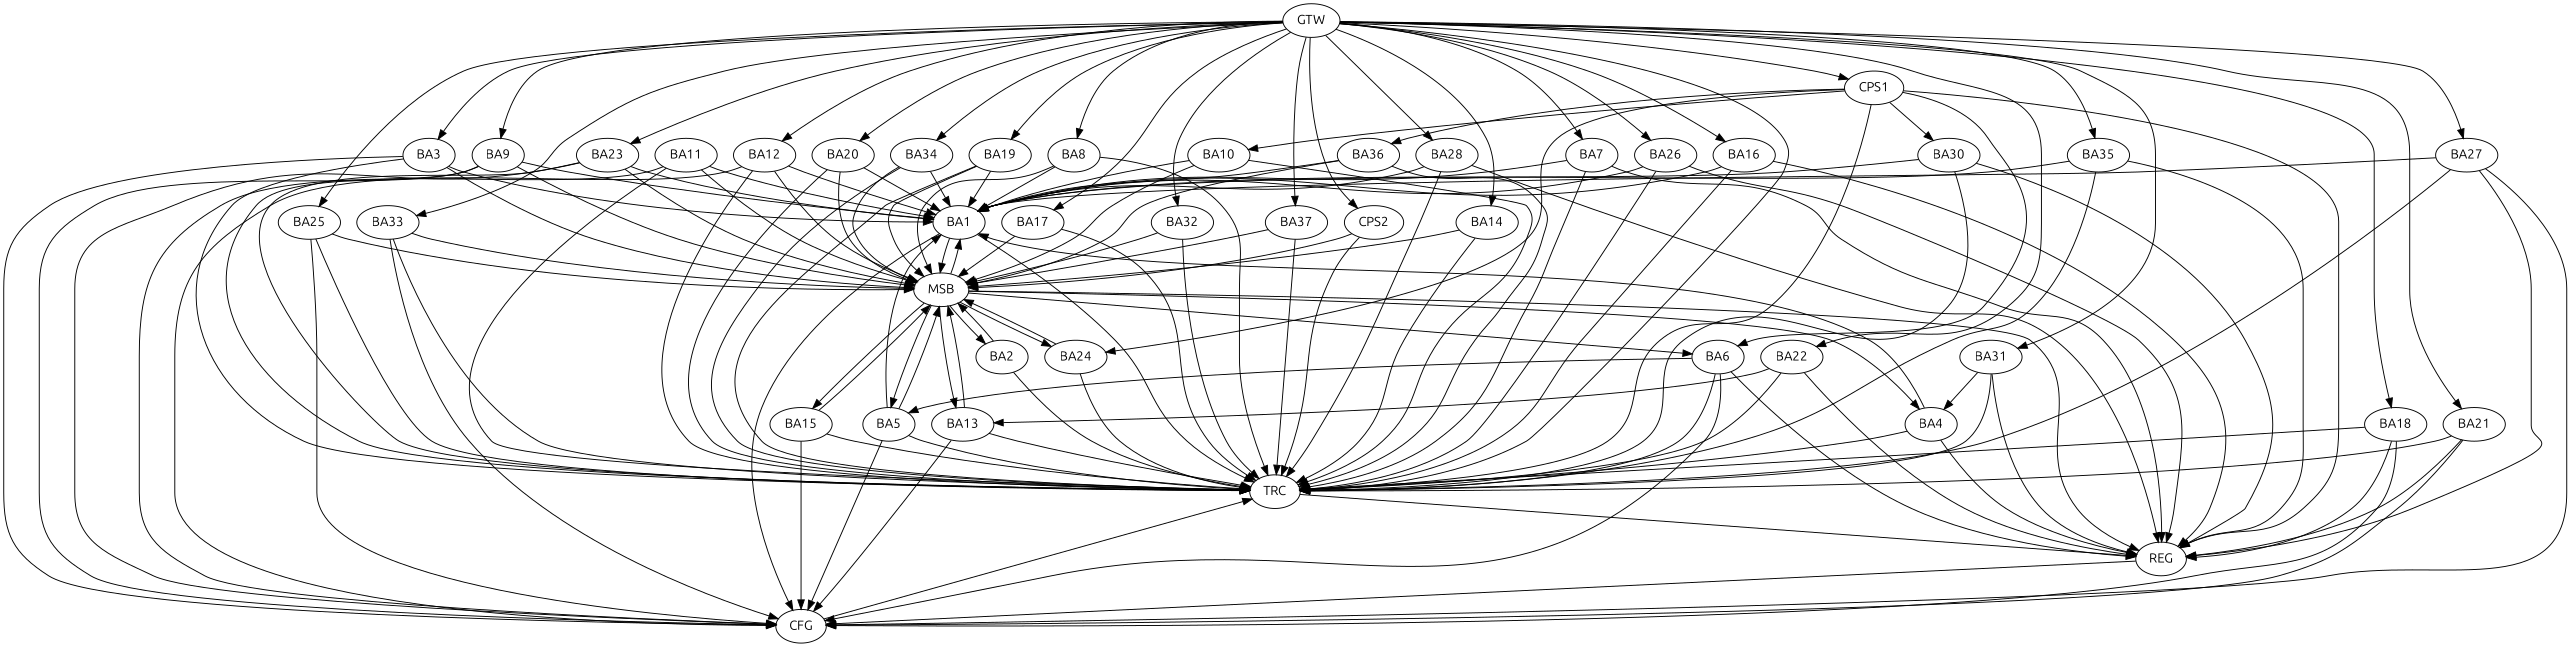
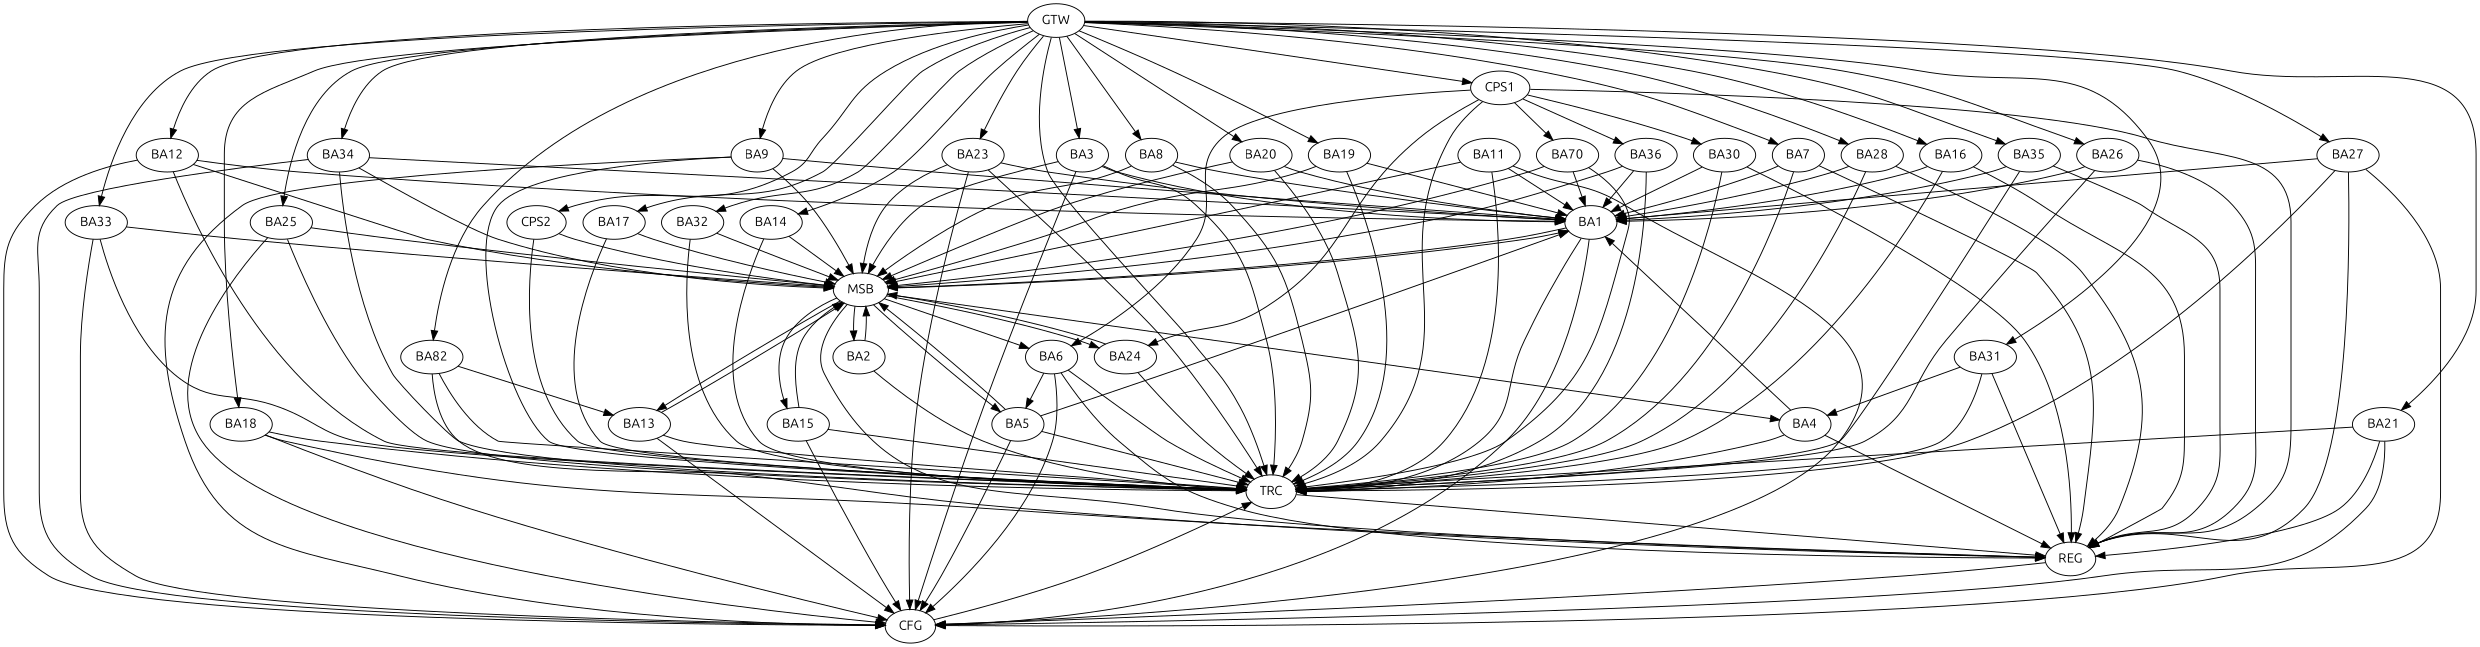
node "BA10": label "BA10" -> "BA70"
node "BA37": removed
node "BA22": label "BA22" -> "BA82"
edge "BA34" -> "CFG": added
